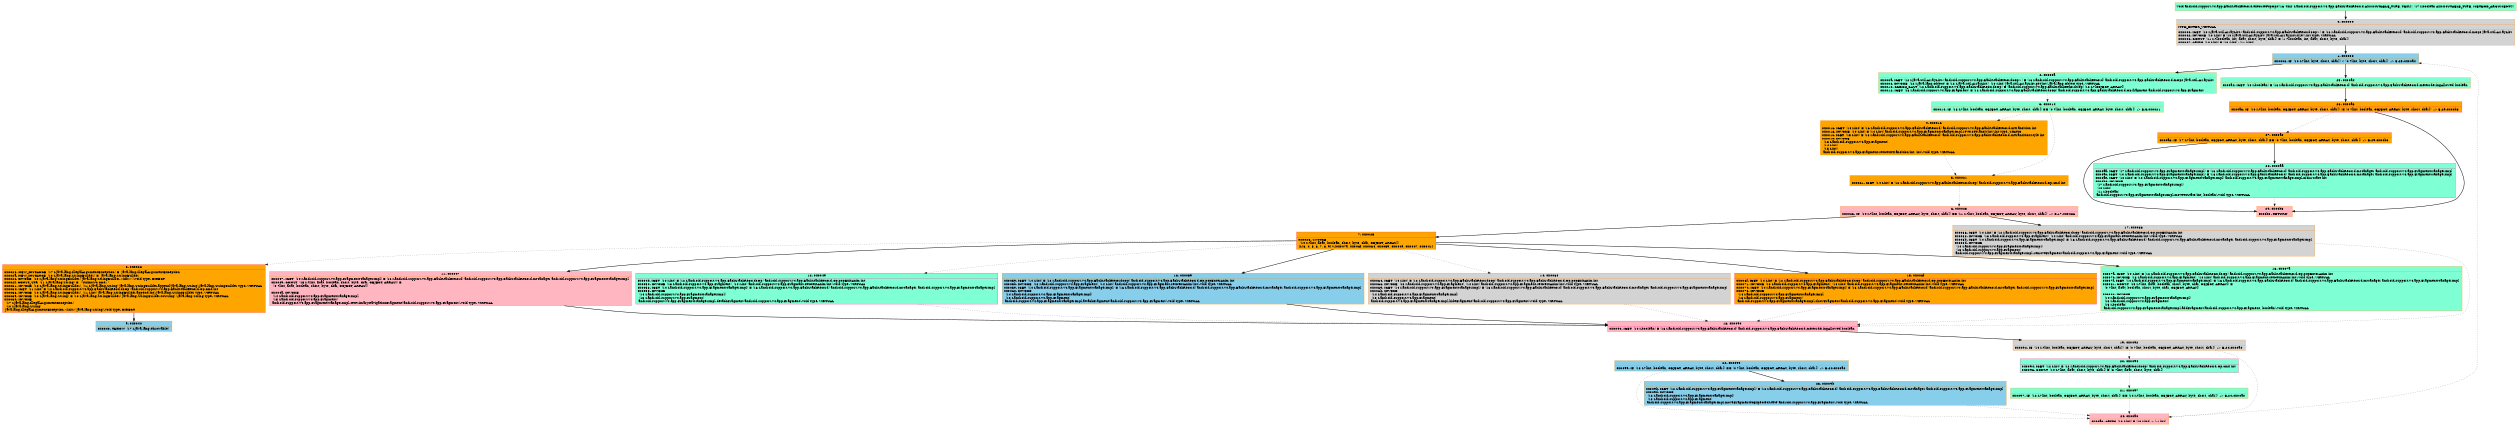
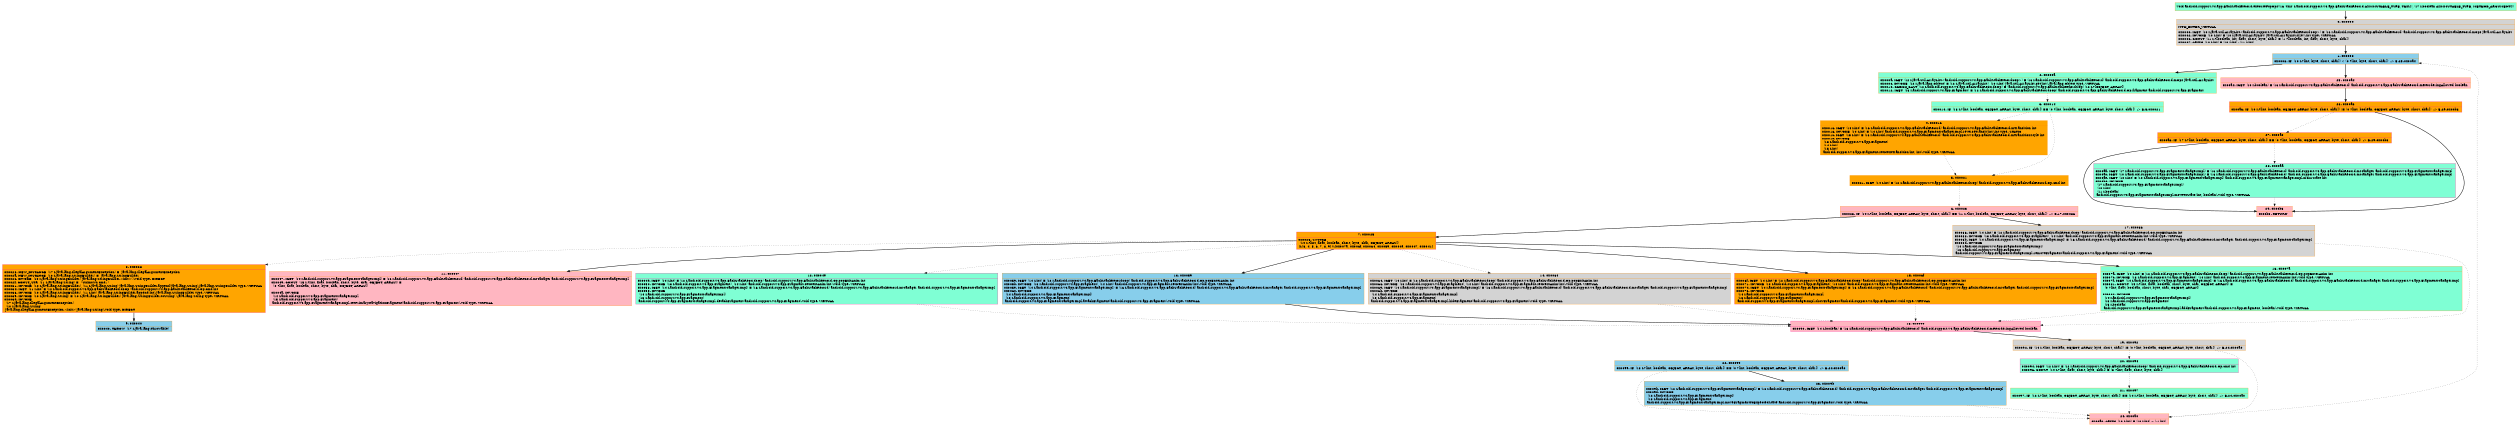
node "25: 0x00a4": fillcolor aquamarine -> lightpink
edge "27: 0x00a8" -> "28: 0x00aa": style bold -> dotted
edge "11: 0x0047" -> "18: 0x0090": removed
